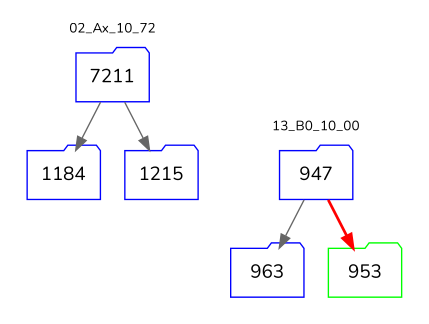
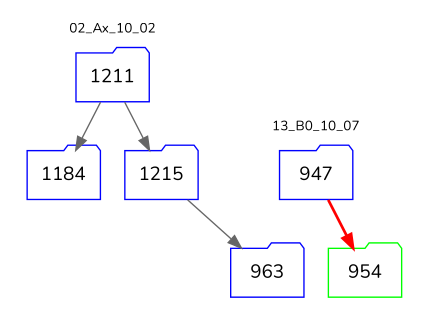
cluster "02_Ax_10_72": label "02_Ax_10_72" -> "02_Ax_10_02"
node "7211": label "7211" -> "1211"
cluster "13_B0_10_00": label "13_B0_10_00" -> "13_B0_10_07"
edge "947" -> "963": now "1215" -> "963"
node "953": label "953" -> "954"
